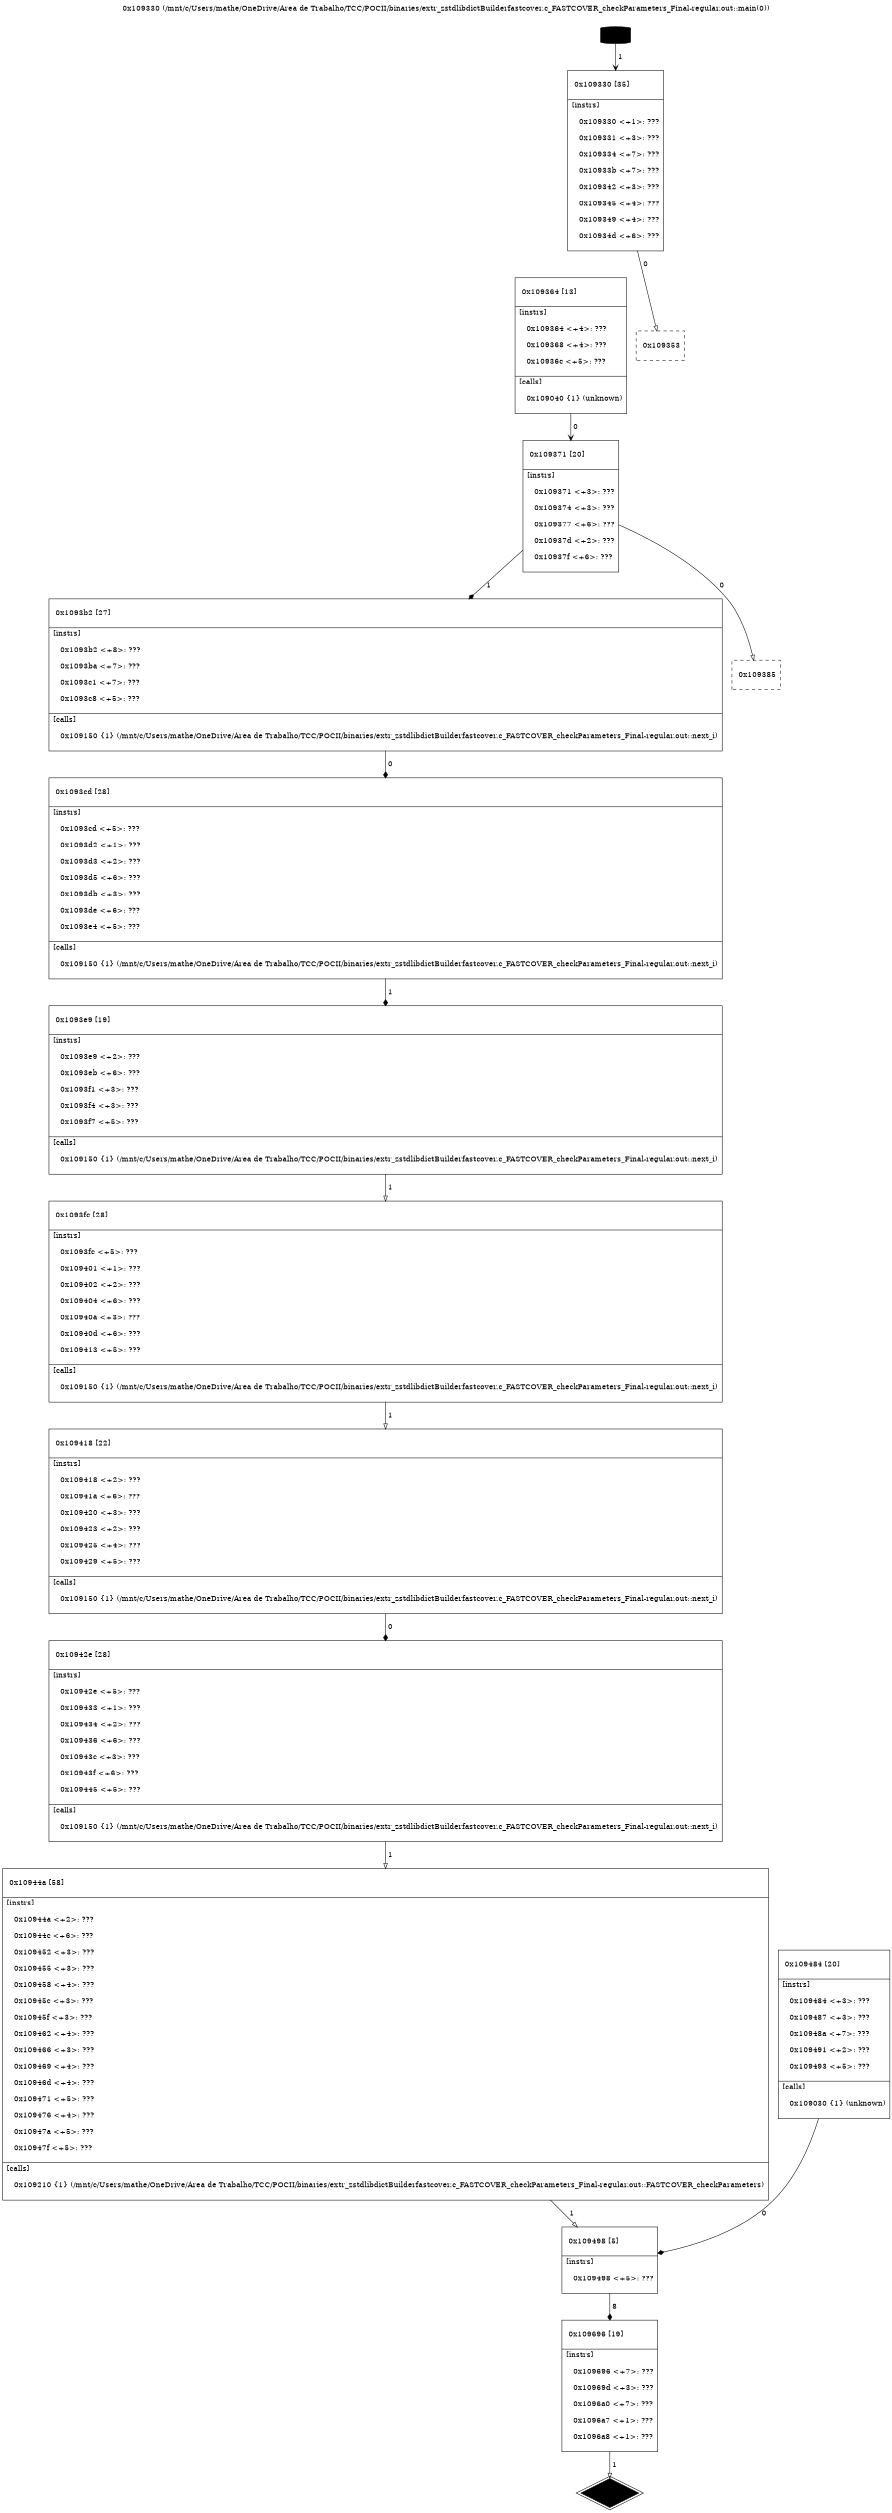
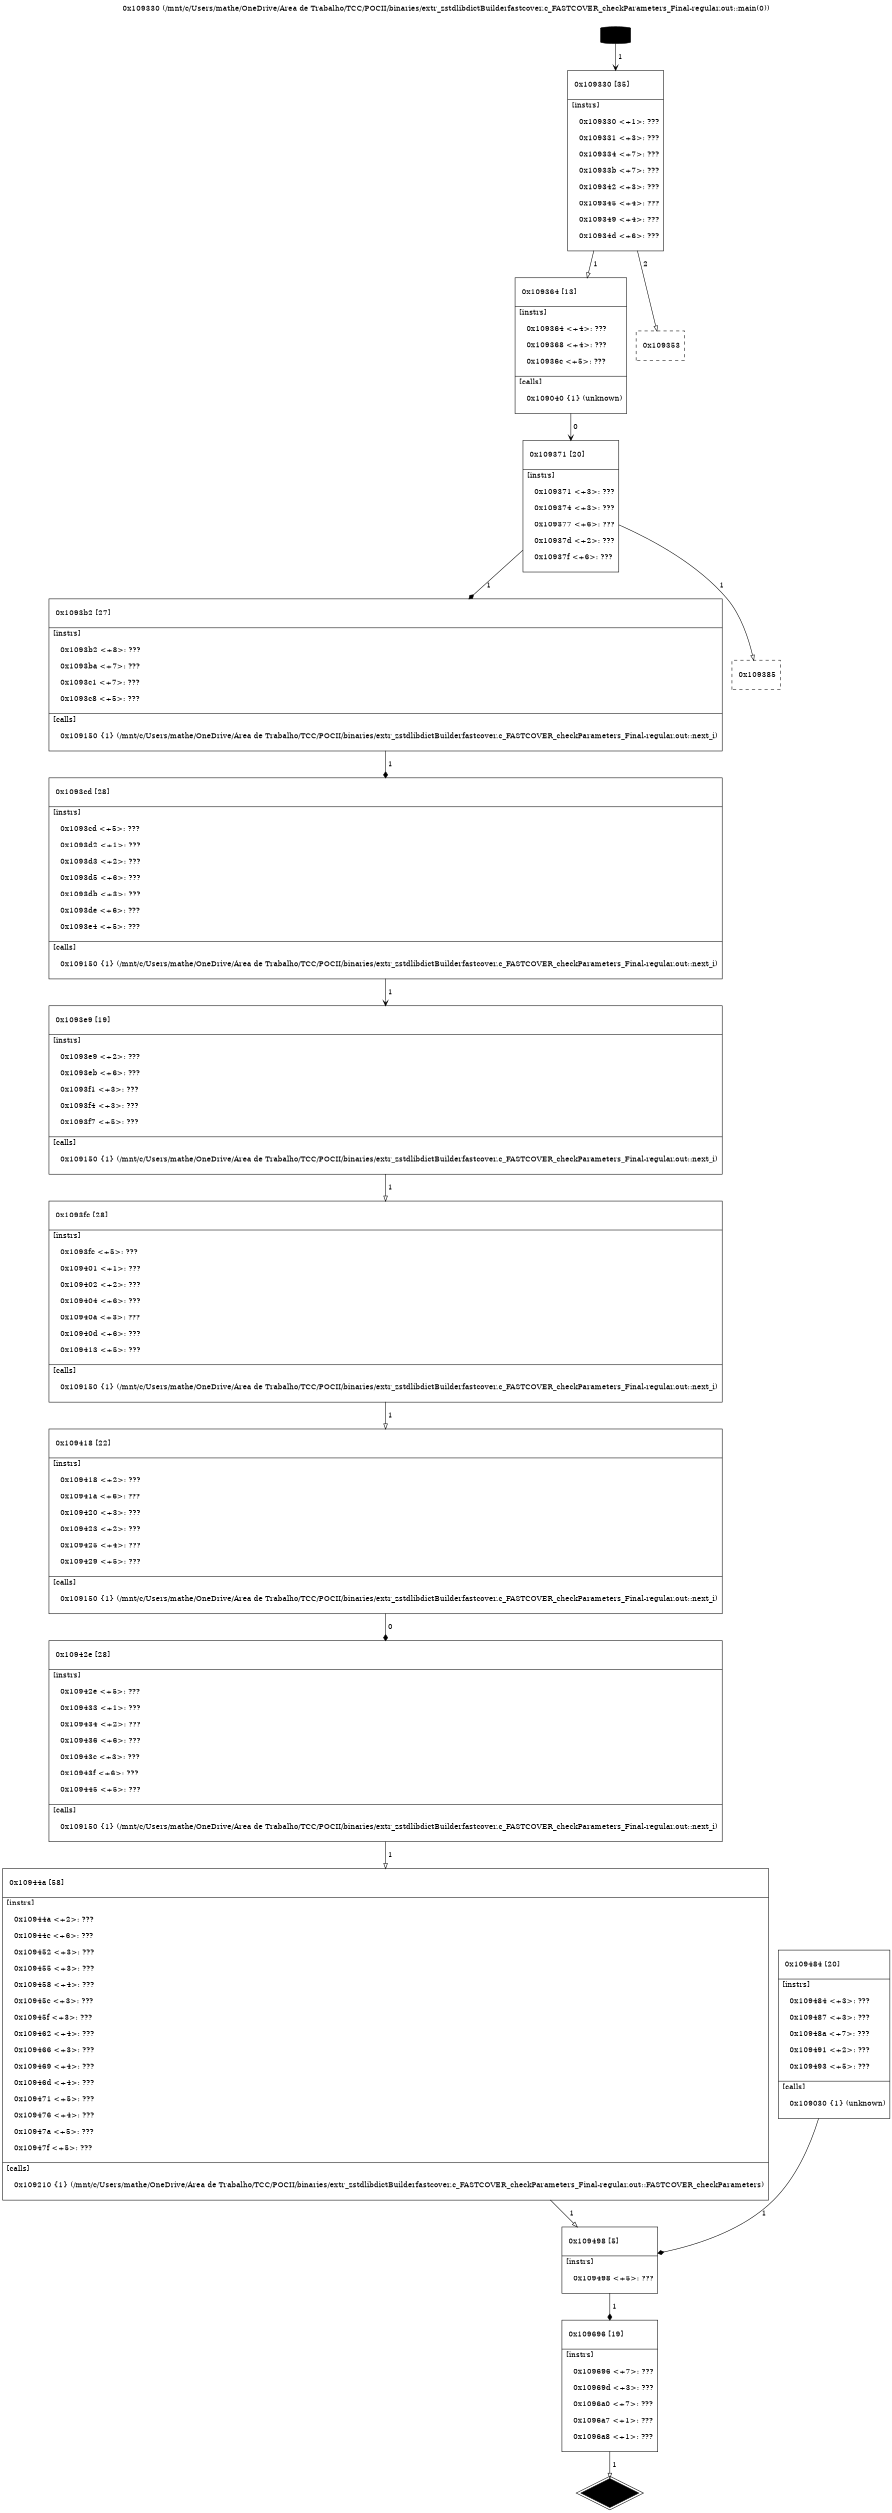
edge "0x109330 [35]" -> "0x109364 [13]": added, label "1"
edge "0x109330 [35]" -> "0x109353": label " 0" -> " 2"
edge "0x109371 [20]" -> "0x109385": label " 0" -> " 1"
edge "0x1093b2 [27]" -> "0x1093cd [28]": label " 0" -> " 1"
edge "0x1093cd [28]" -> "0x1093e9 [19]": arrowhead diamond -> vee
edge "0x109484 [20]" -> "0x109498 [5]": label " 0" -> " 1"
edge "0x109498 [5]" -> "0x109696 [19]": label " 8" -> " 1"
